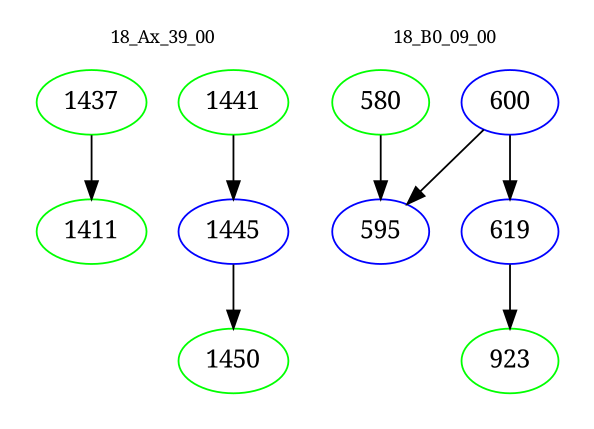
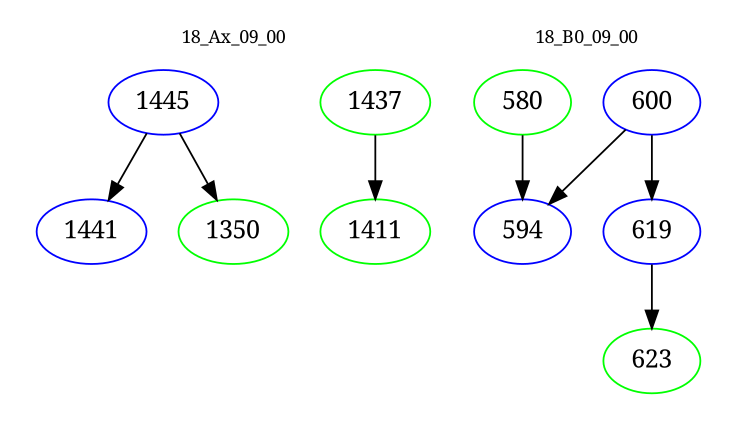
cluster "18_Ax_39_00": label "18_Ax_39_00" -> "18_Ax_09_00"
node "1441": color green -> blue
edge "1441" -> "1445": reversed
node "595": label "595" -> "594"
node "1450": label "1450" -> "1350"
node "923": label "923" -> "623"
